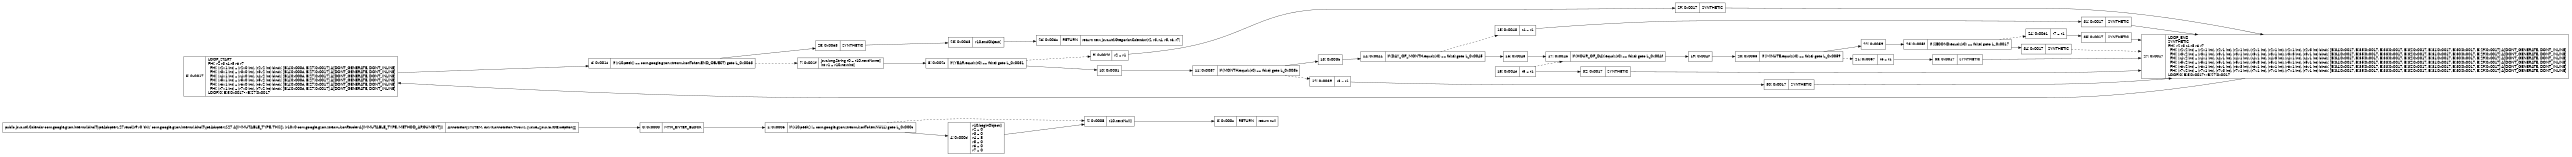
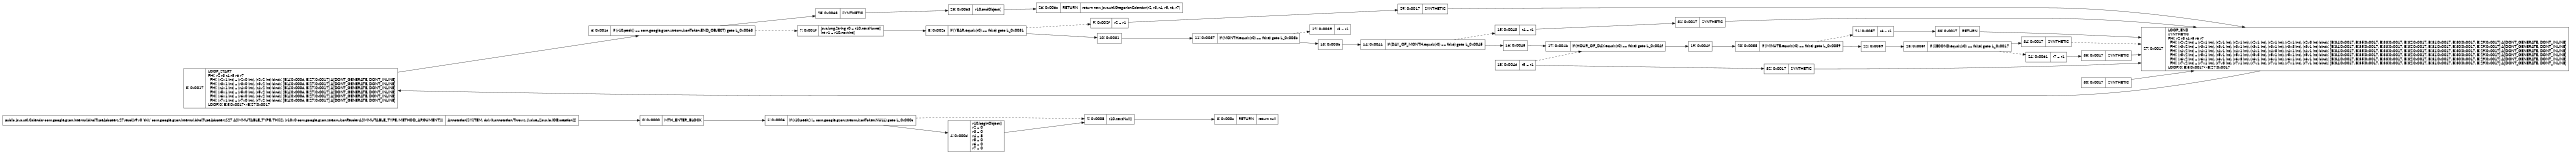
node "33: 0x0017": text "SYNTHETIC" -> "RETURN"
edge "12: 0x0039" -> "30: 0x0017": removed
